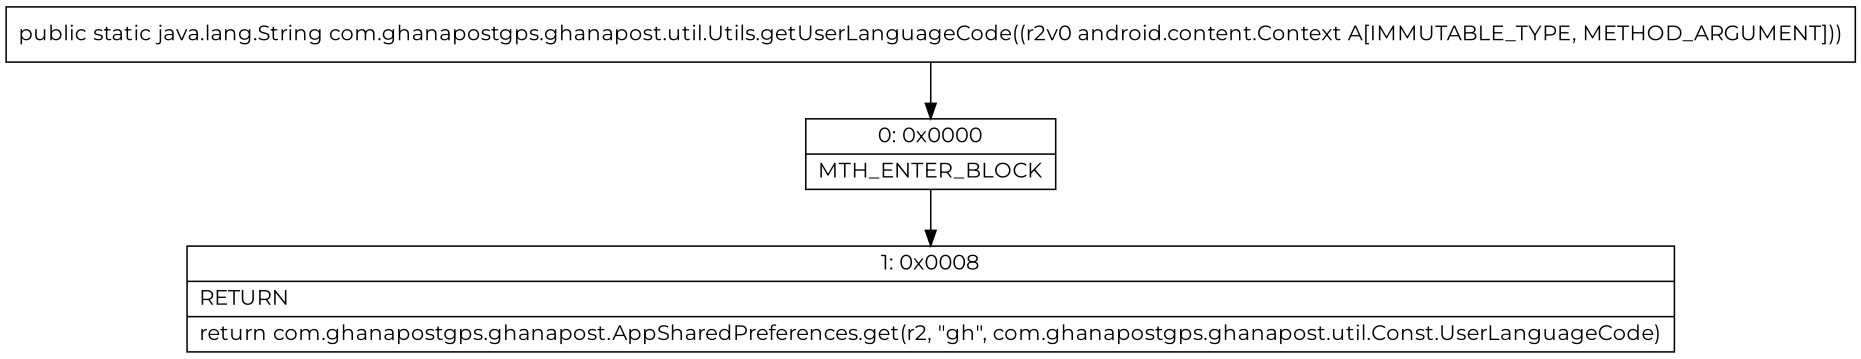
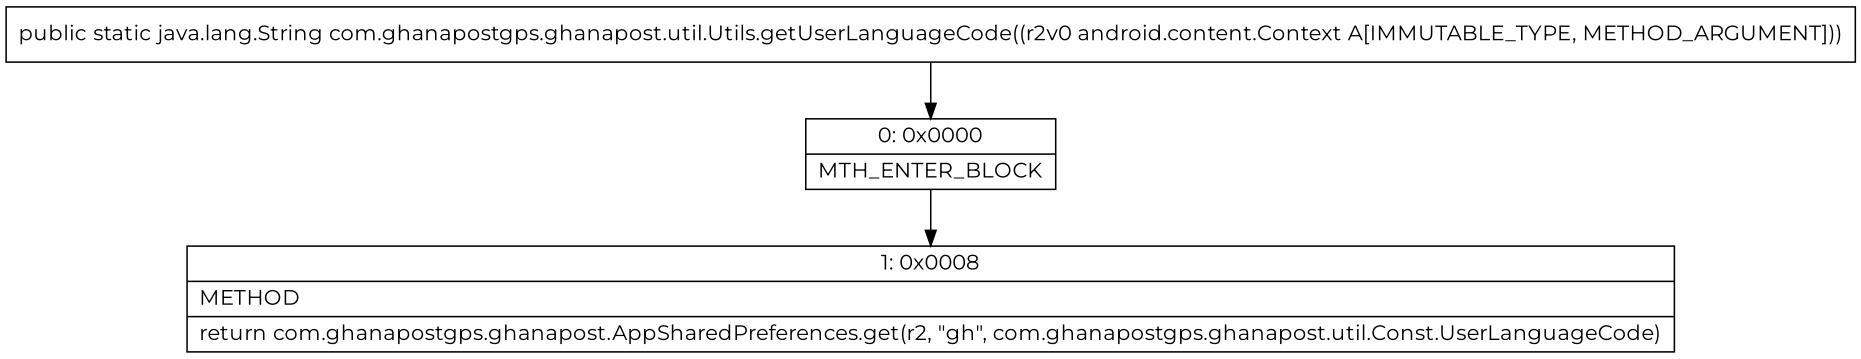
node "1: 0x0008": text "RETURN" -> "METHOD"
